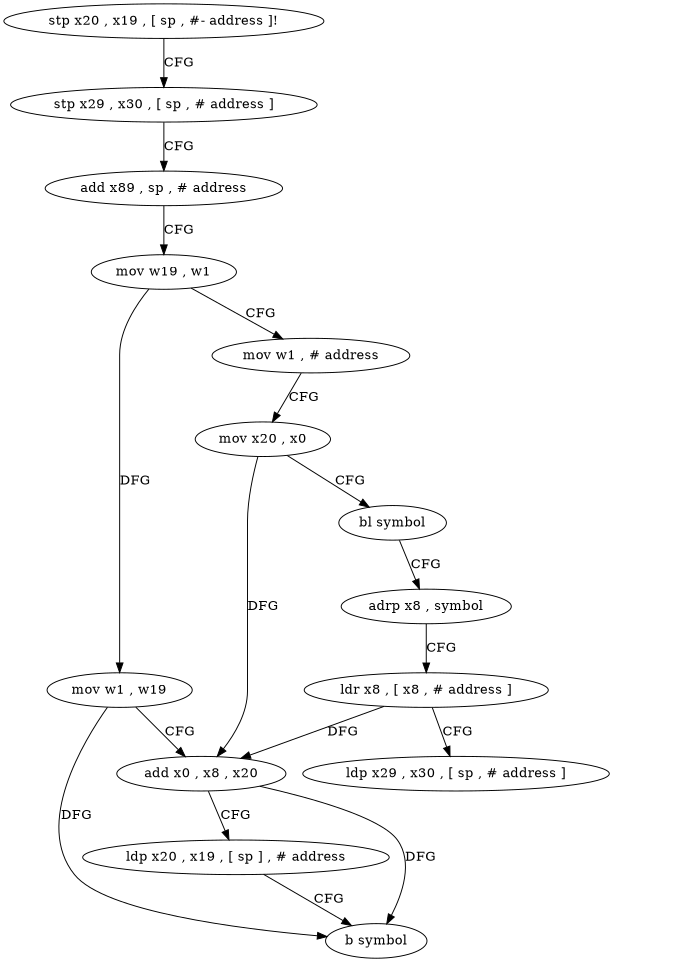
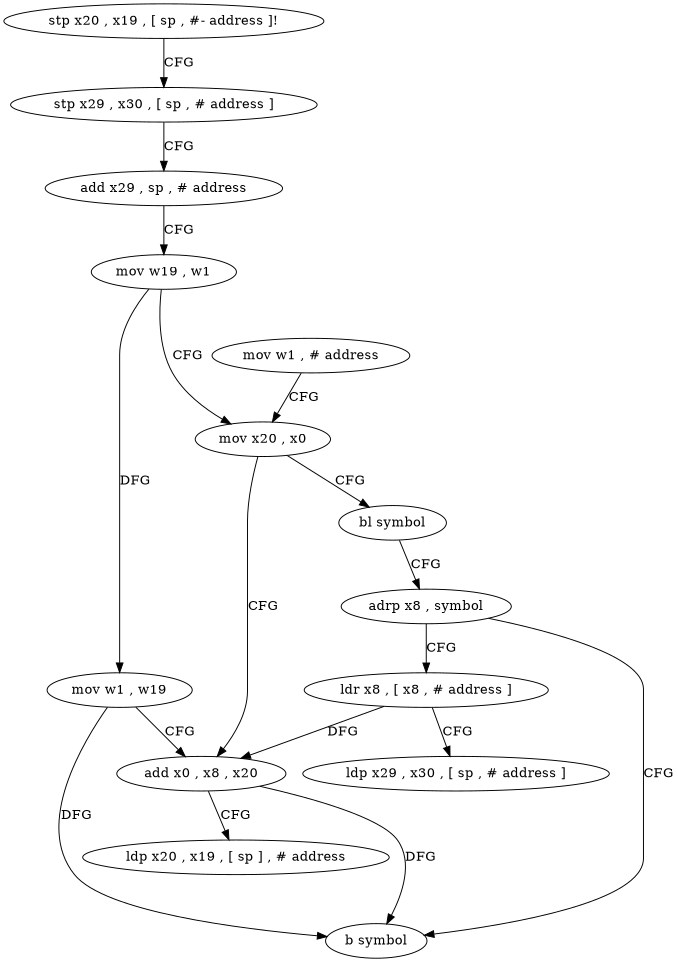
node "add x89 , sp , # address": label "add x89 , sp , # address" -> "add x29 , sp , # address"
edge "mov w19 , w1" -> "mov w1 , # address": now "mov w19 , w1" -> "mov x20 , x0"
edge "mov x20 , x0" -> "add x0 , x8 , x20": label "DFG" -> "CFG"
edge "ldp x20 , x19 , [ sp ] , # address" -> "b symbol": now "adrp x8 , symbol" -> "b symbol"
